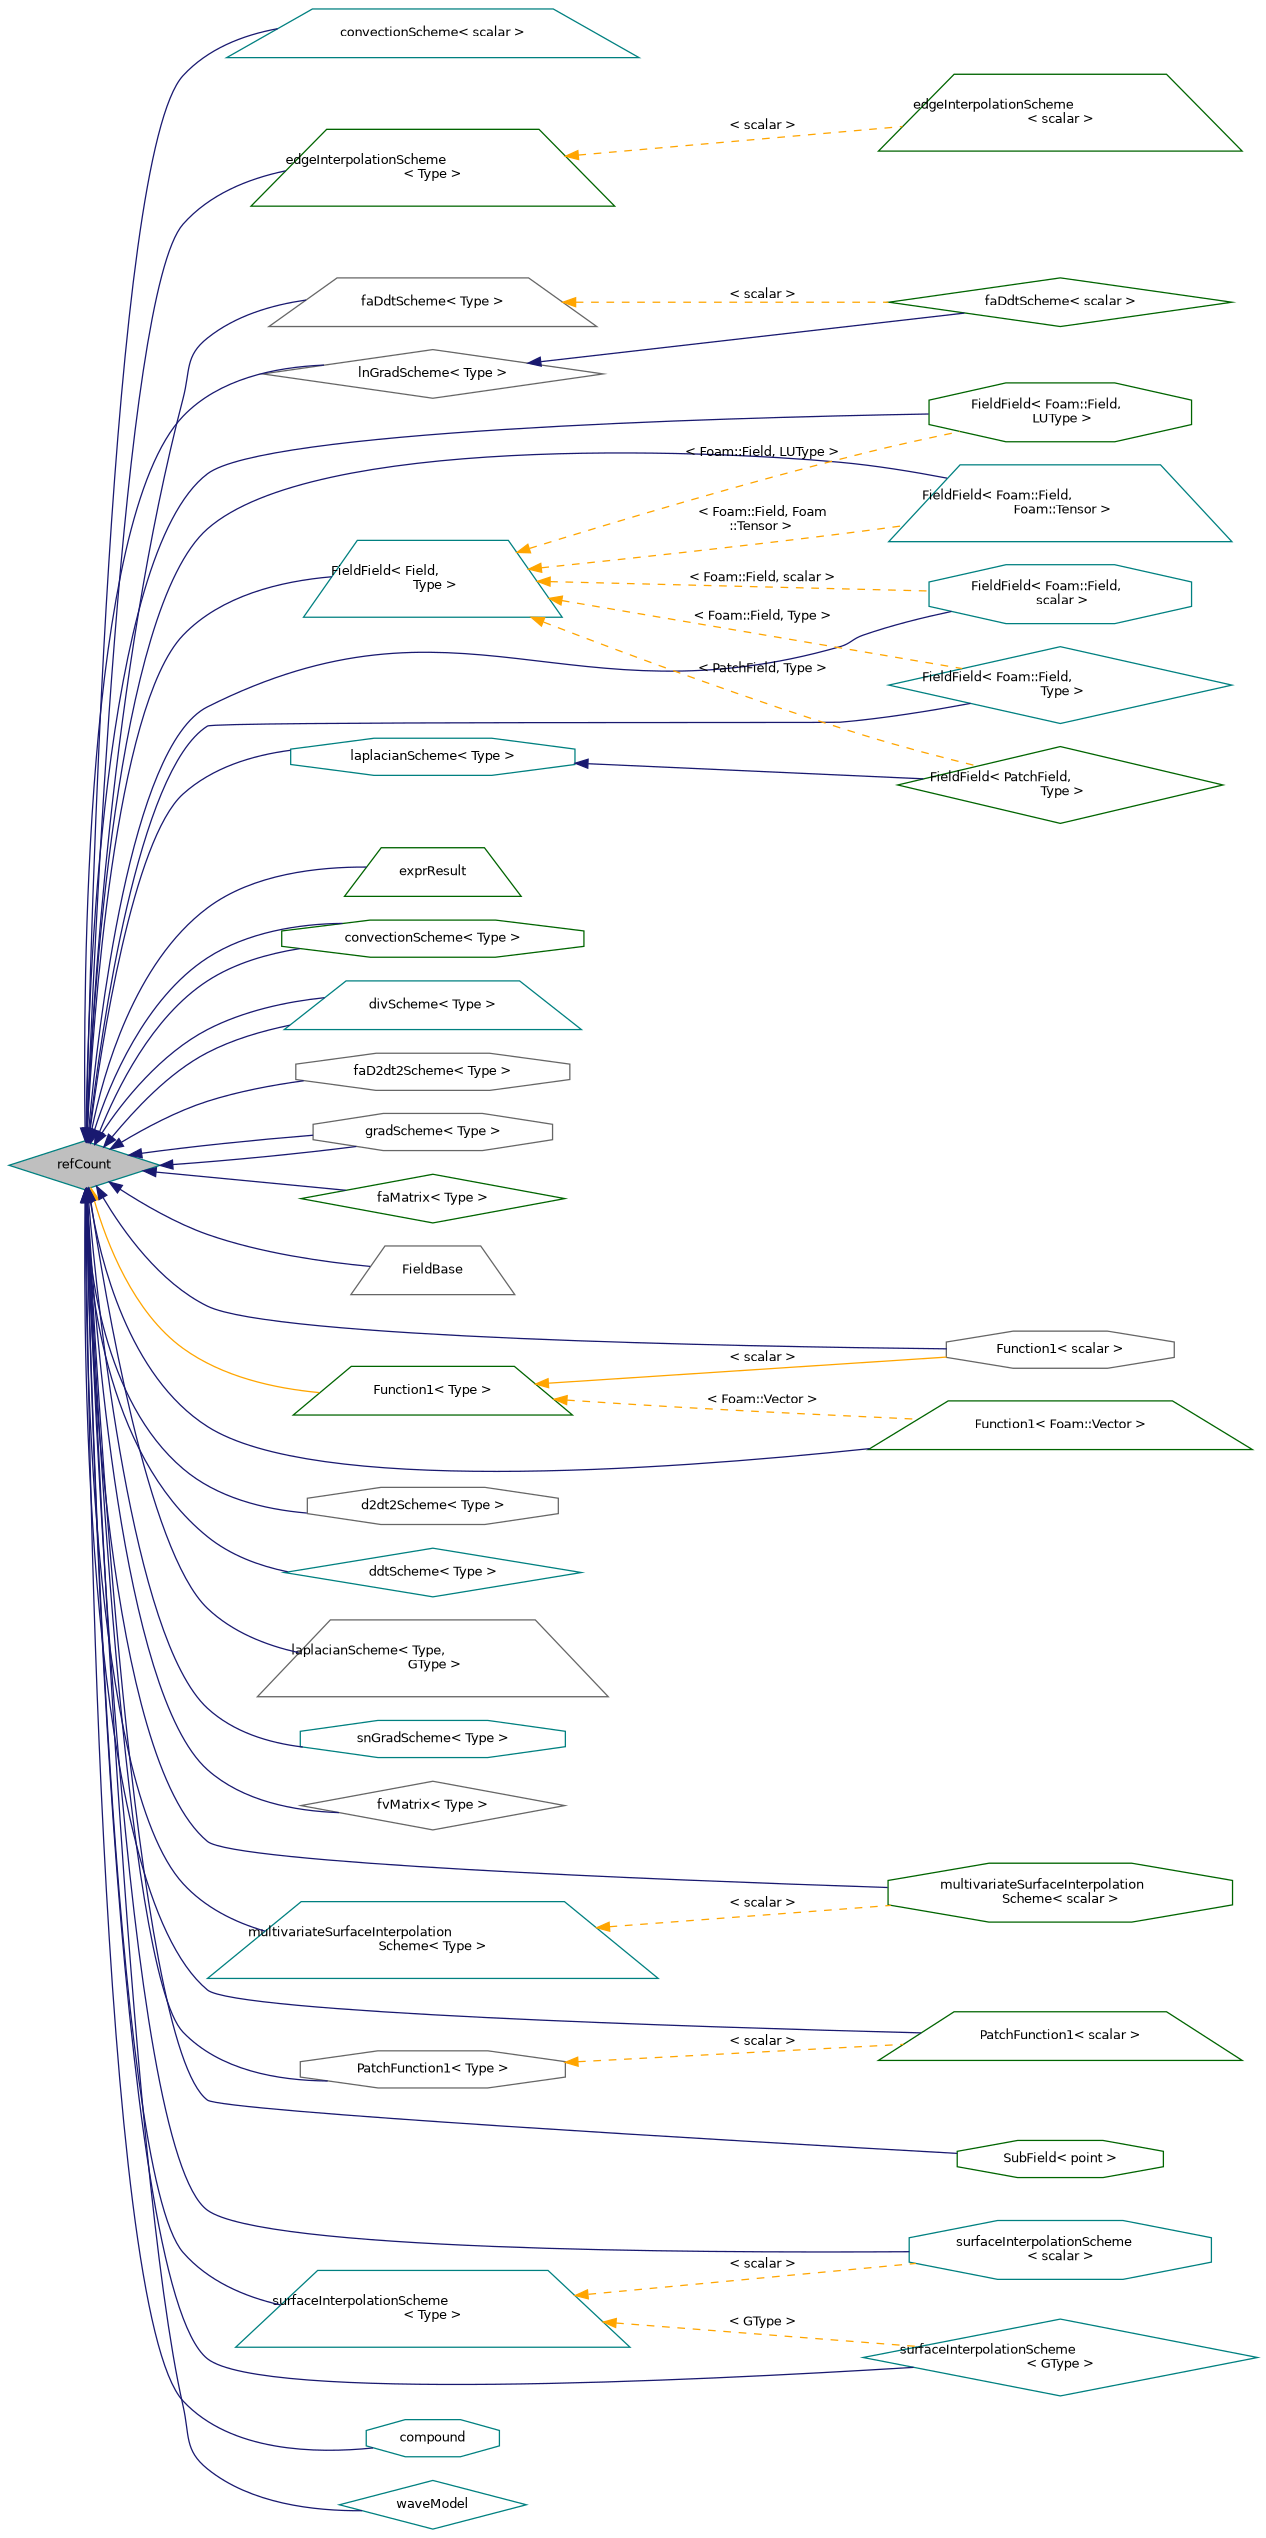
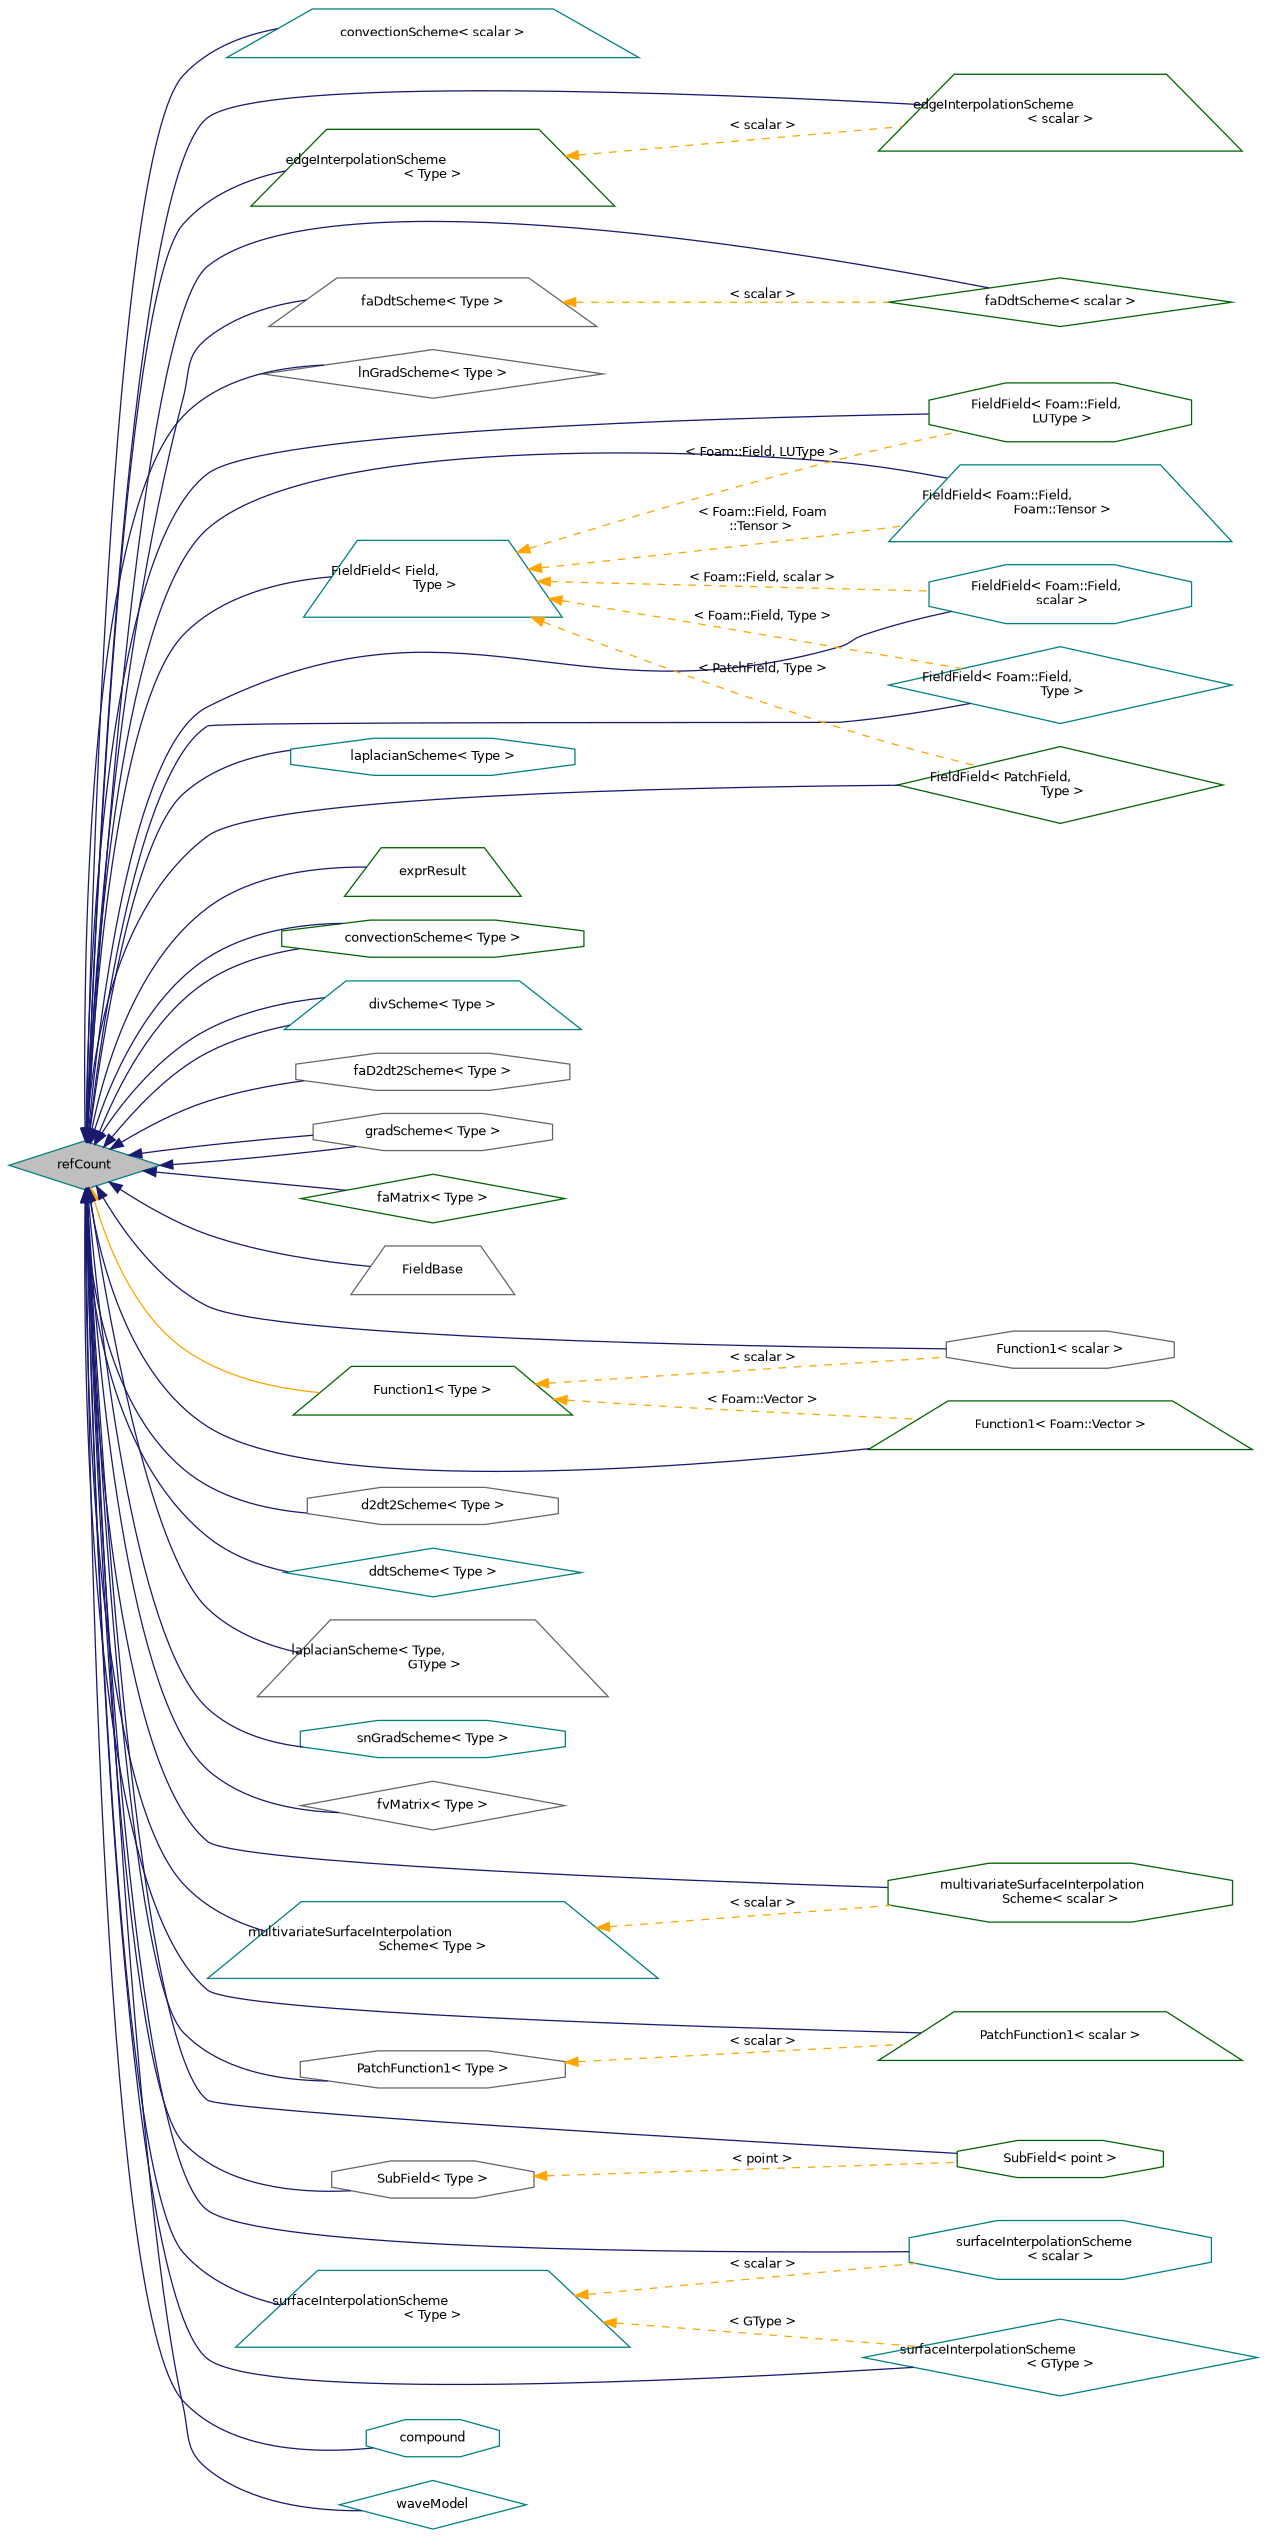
edge "edgeInterpolationScheme < scalar >" -> "refCount": added
edge "faDdtScheme< scalar >" -> "lnGradScheme< Type >": now "faDdtScheme< scalar >" -> "refCount"
edge "FieldField< PatchField, Type >" -> "laplacianScheme< Type >": now "FieldField< PatchField, Type >" -> "refCount"
edge "Function1< scalar >" -> "Function1< Type >": style solid -> dashed
node "SubField< Type >": added
